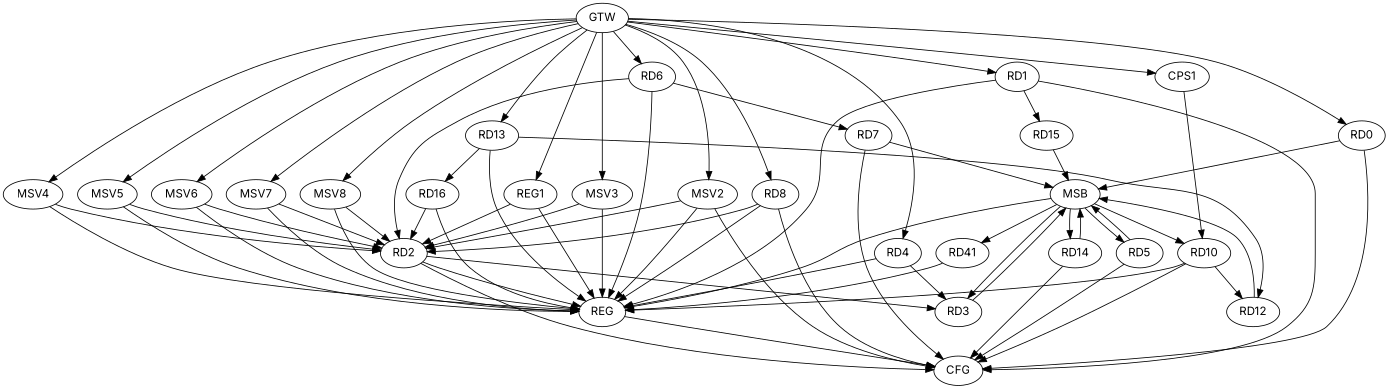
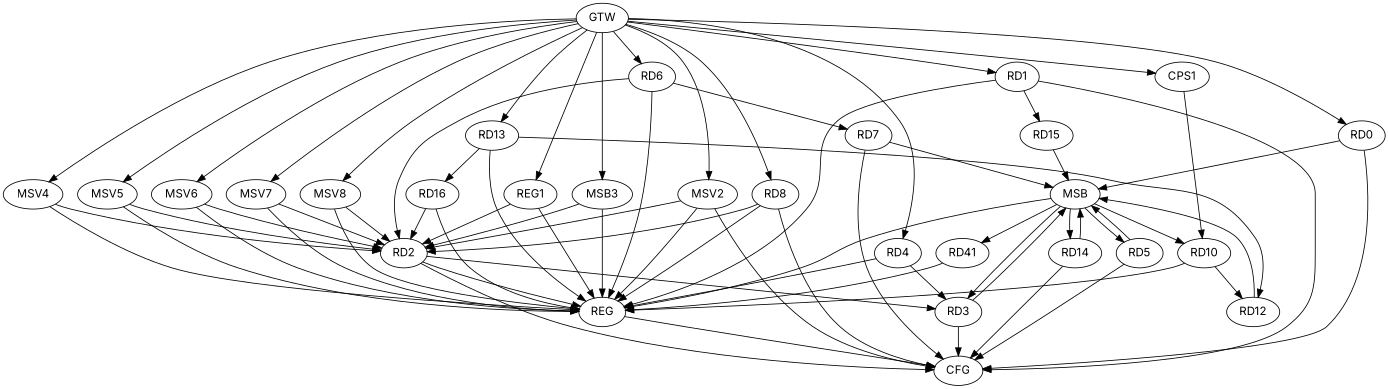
node "MSV3": label "MSV3" -> "MSB3"
edge "RD10" -> "CFG": now "RD3" -> "CFG"
